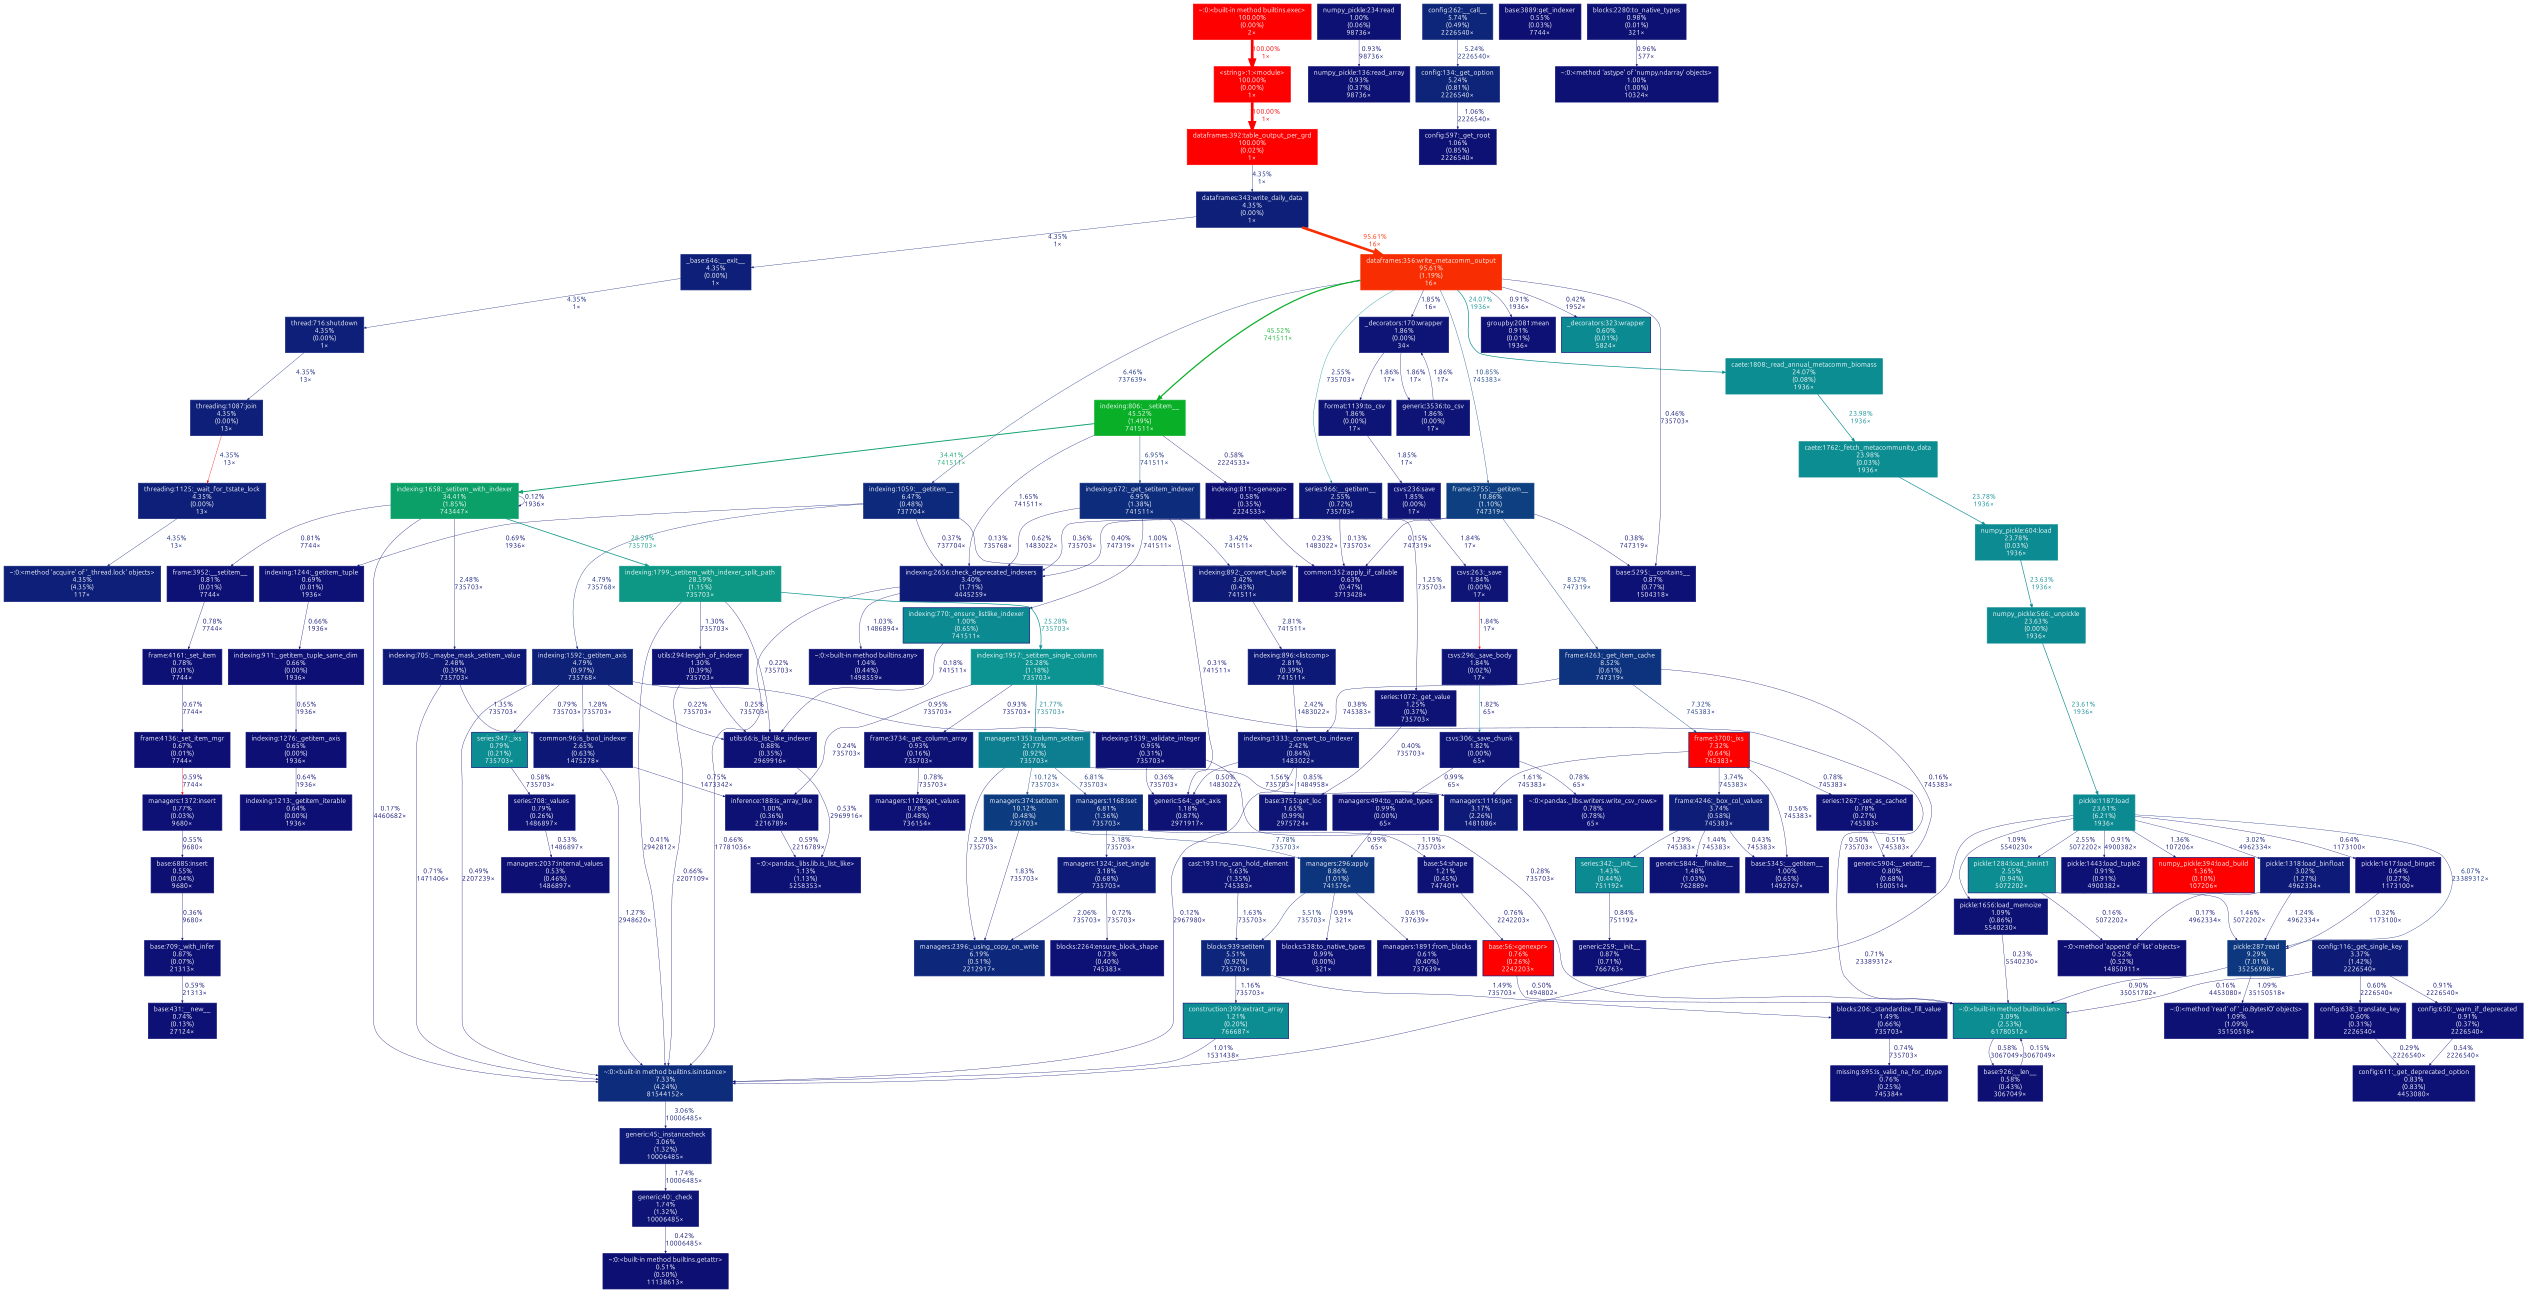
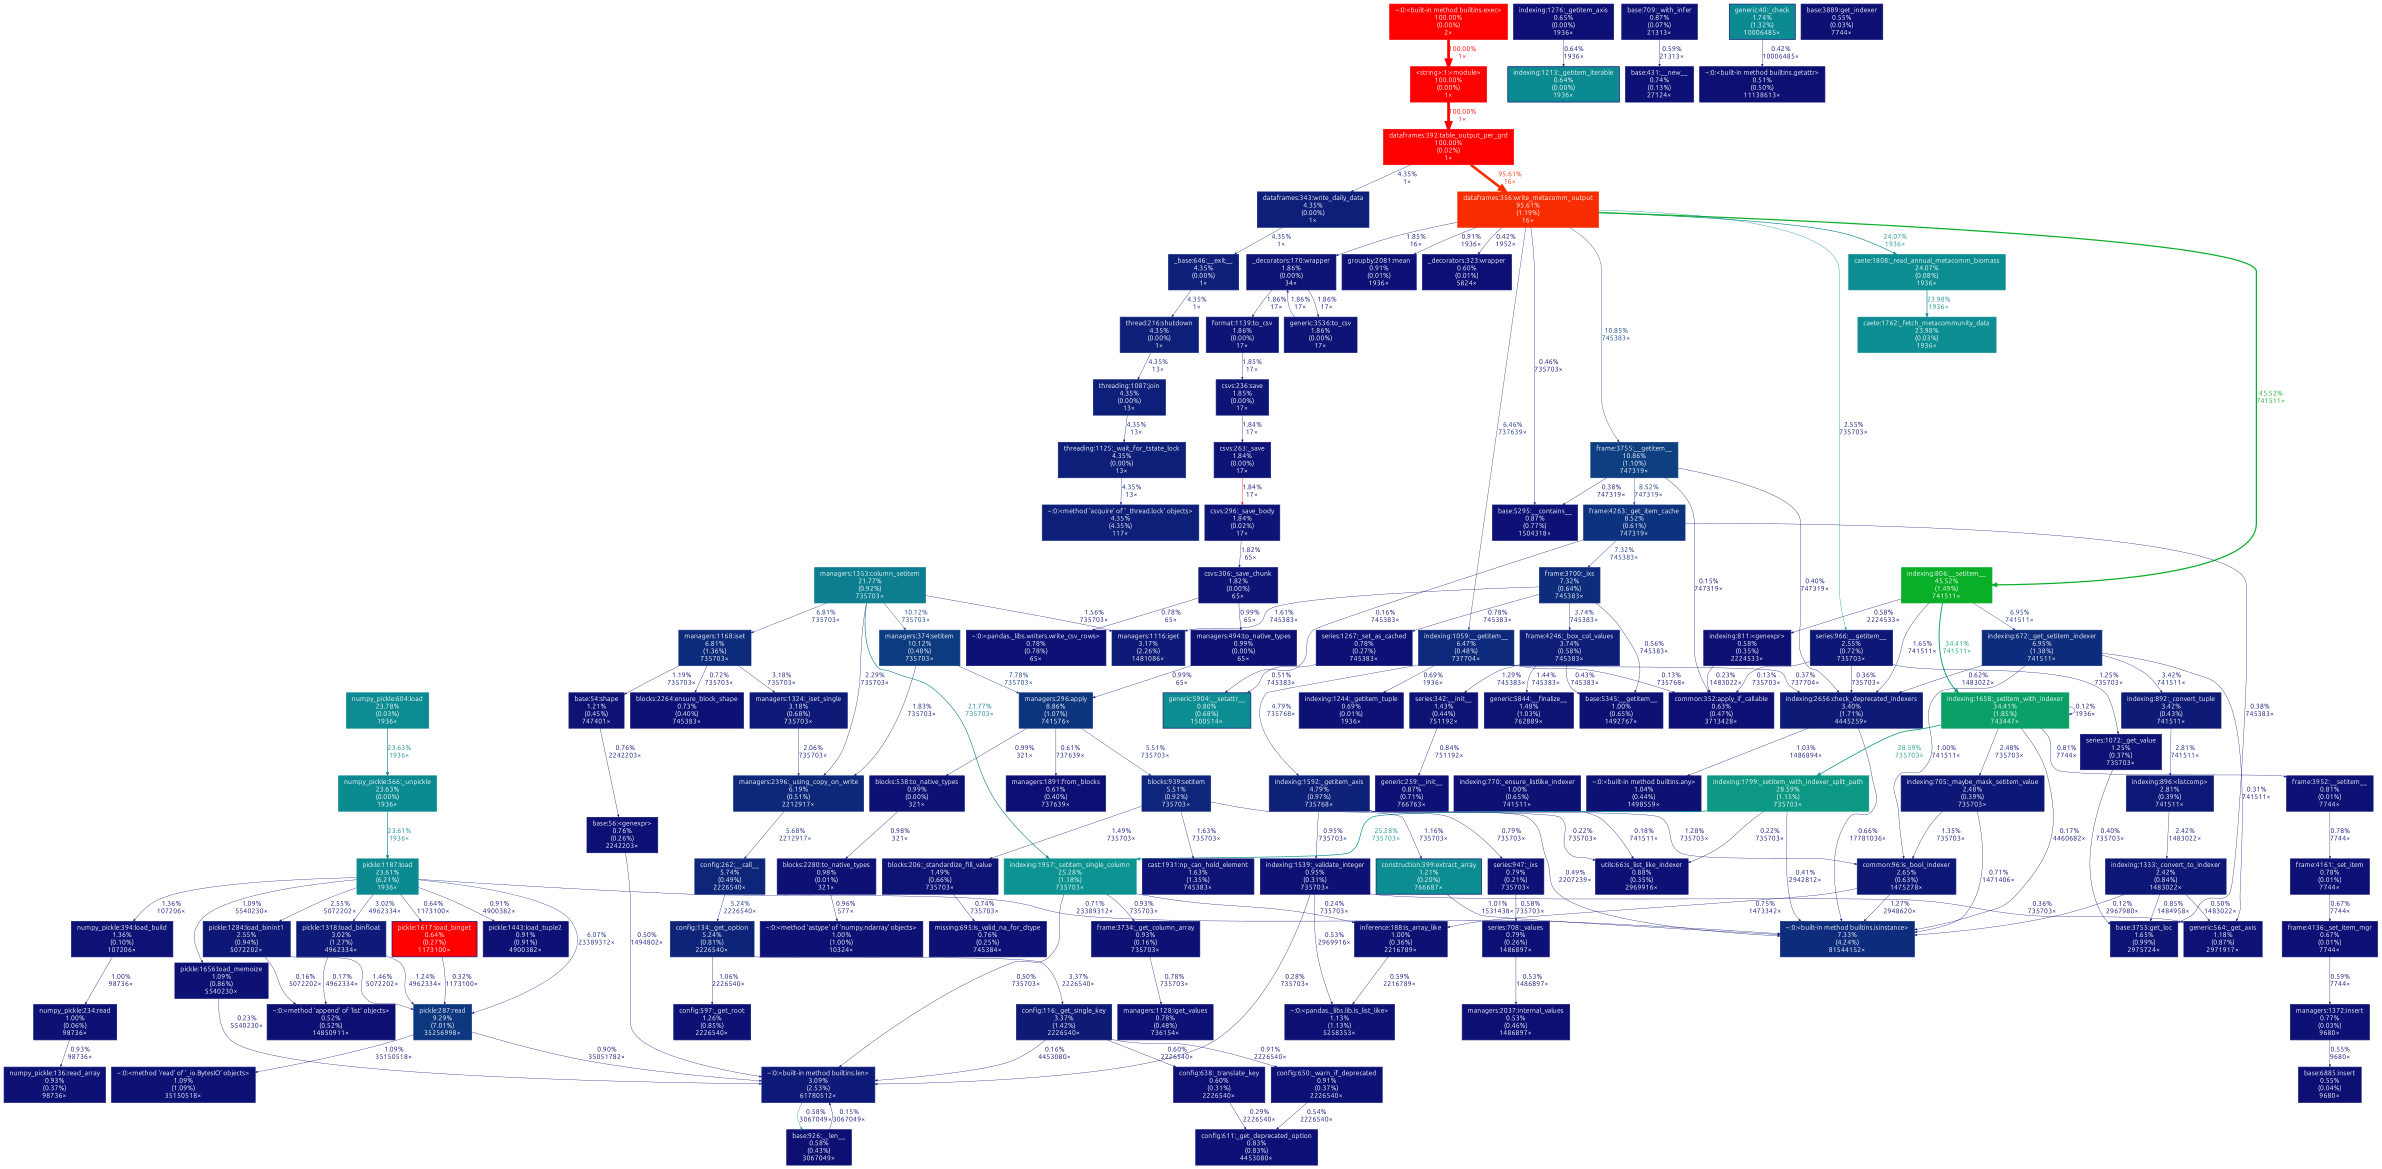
node "config:597:_get_root 1.06% (0.85%) 2226540×": label "config:597:_get_root 1.06% (0.85%) 2226540×" -> "config:597:_get_root 1.26% (0.85%) 2226540×"
edge "dataframes:343:write_daily_data 4.35% (0.00%) 1×" -> "dataframes:356:write_metacomm_output 95.61% (1.19%) 16×": now "dataframes:392:table_output_per_grd 100.00% (0.02%) 1×" -> "dataframes:356:write_metacomm_output 95.61% (1.19%) 16×"
node "thread:716:shutdown 4.35% (0.00%) 1×": label "thread:716:shutdown 4.35% (0.00%) 1×" -> "thread:216:shutdown 4.35% (0.00%) 1×"
node "_decorators:323:wrapper 0.60% (0.01%) 5824×": fillcolor #0c8a92 -> #0d0f74
edge "threading:1087:join 4.35% (0.00%) 13×" -> "threading:1125:_wait_for_tstate_lock 4.35% (0.00%) 13×": color #ff0000 -> #0d1f78
edge "caete:1762:_fetch_metacommunity_data 23.98% (0.03%) 1936×" -> "numpy_pickle:604:load 23.78% (0.03%) 1936×": removed, label "23.78% 1936×"
edge "indexing:672:_get_setitem_indexer 6.95% (1.38%) 741511×" -> "indexing:770:_ensure_listlike_indexer 1.00% (0.65%) 741511×": now "indexing:672:_get_setitem_indexer 6.95% (1.38%) 741511×" -> "common:96:is_bool_indexer 2.65% (0.63%) 1475278×"
node "indexing:770:_ensure_listlike_indexer 1.00% (0.65%) 741511×": fillcolor #0c8a92 -> #0d1174
node "indexing:911:_getitem_tuple_same_dim 0.66% (0.00%) 1936×": removed
node "utils:294:length_of_indexer 1.30% (0.39%) 735703×": removed
edge "frame:4263:_get_item_cache 8.52% (0.61%) 747319×" -> "indexing:1333:_convert_to_indexer 2.42% (0.84%) 1483022×": now "frame:4263:_get_item_cache 8.52% (0.61%) 747319×" -> "base:3755:get_loc 1.65% (0.99%) 2975724×"
edge "indexing:1957:_setitem_single_column 25.28% (1.18%) 735703×" -> "managers:1353:column_setitem 21.77% (0.92%) 735703×": reversed
edge "csvs:296:_save_body 1.84% (0.02%) 17×" -> "csvs:306:_save_chunk 1.82% (0.00%) 65×": color #0c8a92 -> #0d1475
node "series:947:_ixs 0.79% (0.21%) 735703×": fillcolor #0c8d92 -> #0d1074
node "frame:3700:_ixs 7.32% (0.64%) 745383×": fillcolor #ff0000 -> #0d2d7c
edge "frame:4136:_set_item_mgr 0.67% (0.01%) 7744×" -> "managers:1372:insert 0.77% (0.03%) 9680×": color #ff0000 -> #0d0f74
edge "utils:66:is_list_like_indexer 0.88% (0.35%) 2969916×" -> "~:0:<pandas._libs.lib.is_list_like> 1.13% (1.13%) 5258353×": now "indexing:1539:_validate_integer 0.95% (0.31%) 735703×" -> "~:0:<pandas._libs.lib.is_list_like> 1.13% (1.13%) 5258353×"
node "indexing:1213:_getitem_iterable 0.64% (0.00%) 1936×": fillcolor #0d0f74 -> #0c8a92
edge "managers:2396:_using_copy_on_write 6.19% (0.51%) 2212917×" -> "config:262:__call__ 5.74% (0.49%) 2226540×": added, label "5.68% 2212917×"
edge "blocks:538:to_native_types 0.99% (0.00%) 321×" -> "blocks:2280:to_native_types 0.98% (0.01%) 321×": added, label "0.98% 321×"
node "managers:296:apply 8.86% (1.01%) 741576×": label "managers:296:apply 8.86% (1.01%) 741576×" -> "managers:296:apply 8.86% (1.07%) 741576×"
node "series:342:__init__ 1.43% (0.44%) 751192×": fillcolor #0c8a92 -> #0d1375
node "generic:5904:__setattr__ 0.80% (0.68%) 1500514×": fillcolor #0d1074 -> #0c8d92
node "pickle:1284:load_binint1 2.55% (0.94%) 5072202×": fillcolor #0c8d92 -> #0d1776
node "numpy_pickle:394:load_build 1.36% (0.10%) 107206×": fillcolor #ff0000 -> #0d1274
node "pickle:1617:load_binget 0.64% (0.27%) 1173100×": fillcolor #0d0f74 -> #ff0000
edge "base:6885:insert 0.55% (0.04%) 9680×" -> "base:709:_with_infer 0.87% (0.07%) 21313×": removed, label "0.36% 9680×"
edge "managers:1324:_iset_single 3.18% (0.68%) 735703×" -> "blocks:2264:ensure_block_shape 0.73% (0.40%) 745383×": now "managers:1168:iset 6.81% (1.36%) 735703×" -> "blocks:2264:ensure_block_shape 0.73% (0.40%) 745383×"
edge "cast:1931:np_can_hold_element 1.63% (1.35%) 745383×" -> "blocks:939:setitem 5.51% (0.92%) 735703×": reversed
edge "config:134:_get_option 5.24% (0.81%) 2226540×" -> "config:116:_get_single_key 3.37% (1.42%) 2226540×": added, label "3.37% 2226540×"
node "base:56:<genexpr> 0.76% (0.26%) 2242203×": fillcolor #ff0000 -> #0d1074
edge "numpy_pickle:394:load_build 1.36% (0.10%) 107206×" -> "numpy_pickle:234:read 1.00% (0.06%) 98736×": added, label "1.00% 98736×"
node "~:0:<built-in method builtins.len> 3.09% (2.53%) 61780512×": fillcolor #0c8d92 -> #0d1a77
edge "~:0:<built-in method builtins.len> 3.09% (2.53%) 61780512×" -> "base:926:__len__ 0.58% (0.43%) 3067049×": color #0d0f73 -> #0c8d92
node "generic:45:_instancecheck 3.06% (1.32%) 10006485×": removed
node "generic:40:_check 1.74% (1.32%) 10006485×": fillcolor #0d1475 -> #0c8a92
